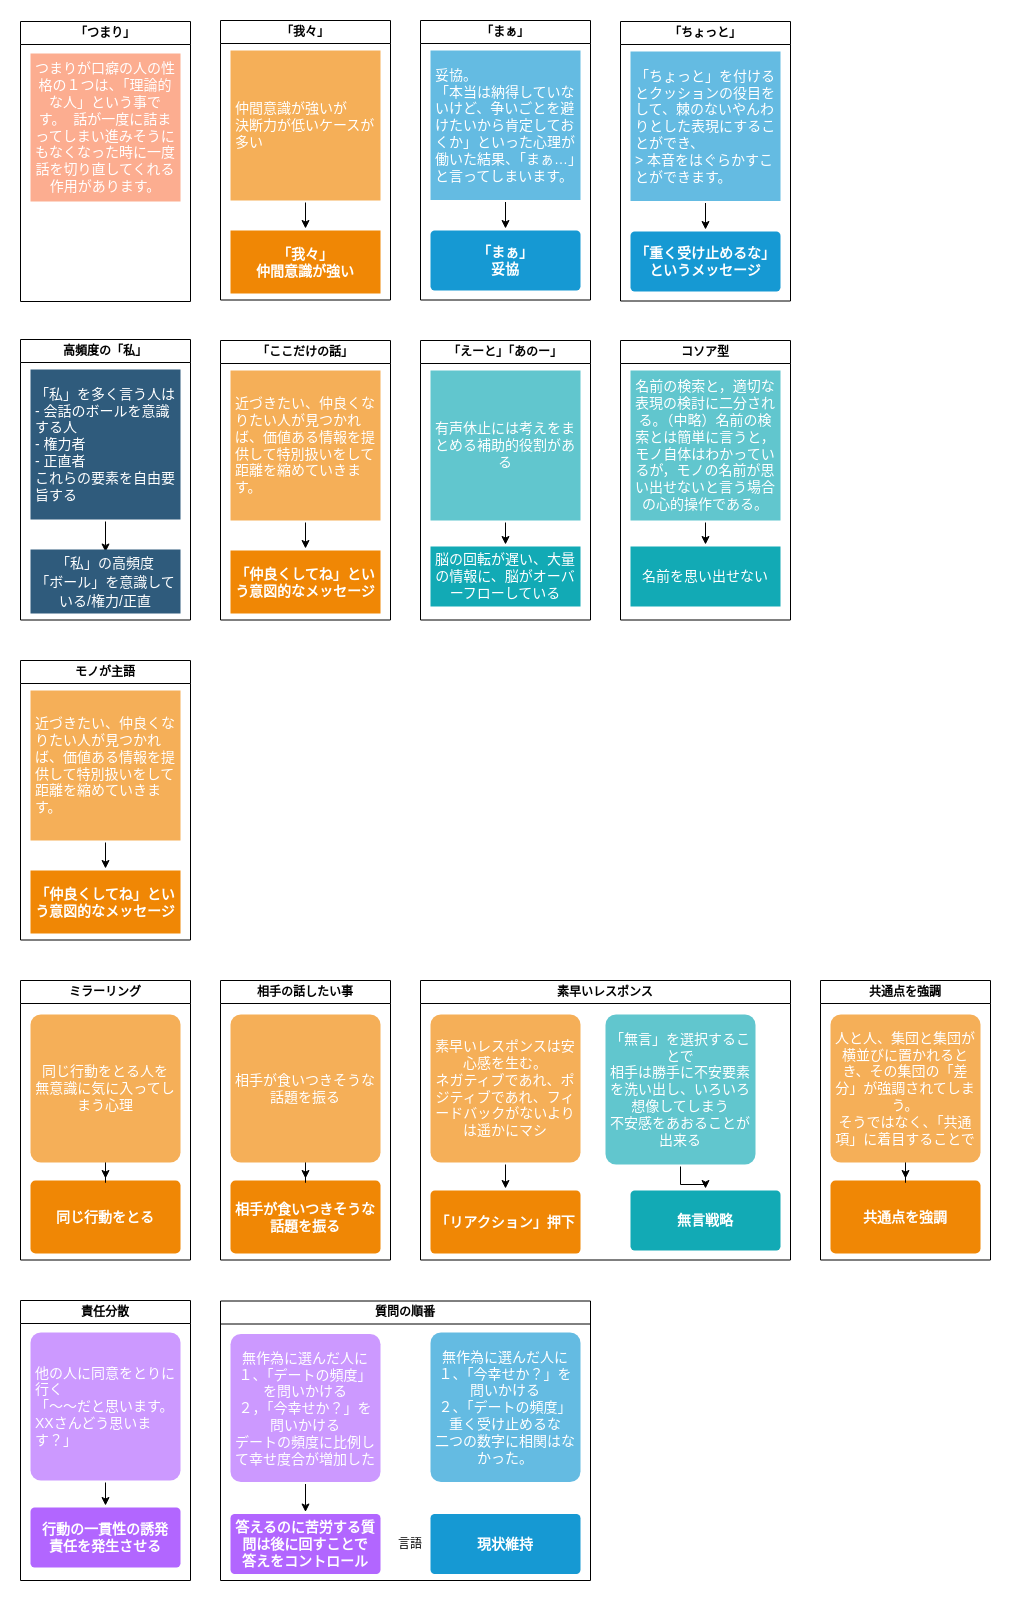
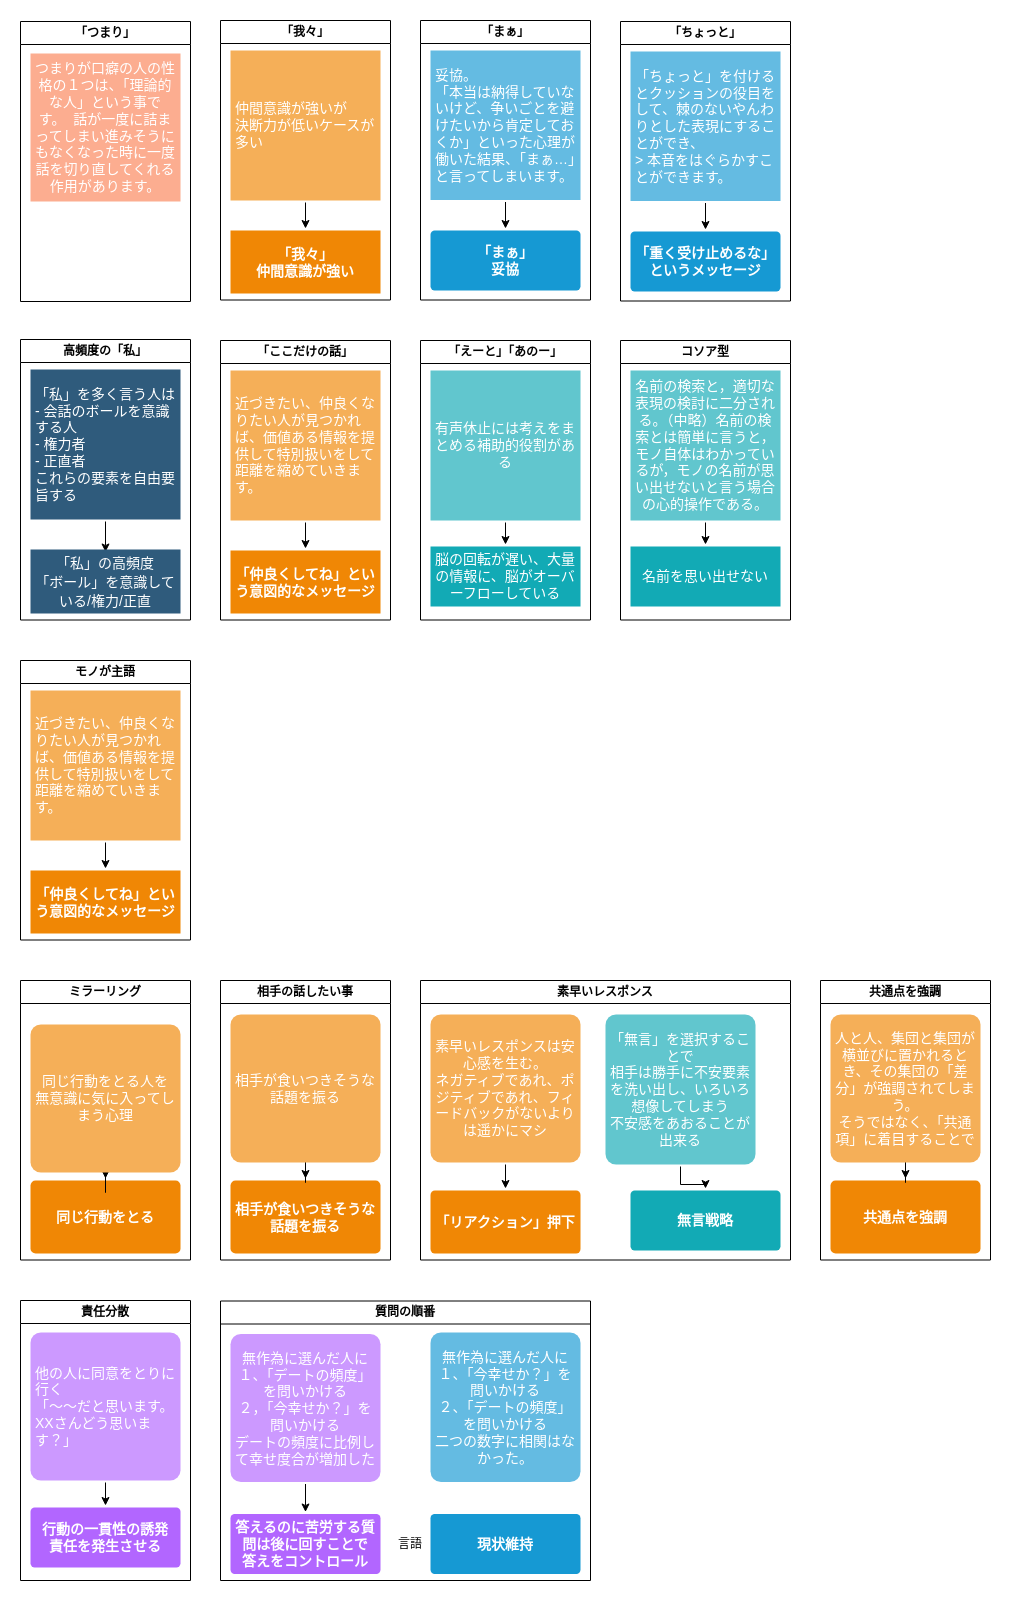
node "同じ行動をとる人を 無意識に気に入ってしまう心理": moved (106, 1089) -> (106, 1099)
node "無作為に選んだ人に１、「今幸せか？」を問いかける２、「デートの頻度」重く受け止めるな二つの数字に相関はなかった。": label "無作為に選んだ人に１、「今幸せか？」を問いかける２、「デートの頻度」重く受け止めるな二つの数字に相関はなかった。" -> "無作為に選んだ人に１、「今幸せか？」を問いかける２、「デートの頻度」を問いかける二つの数字に相関はなかった。"
